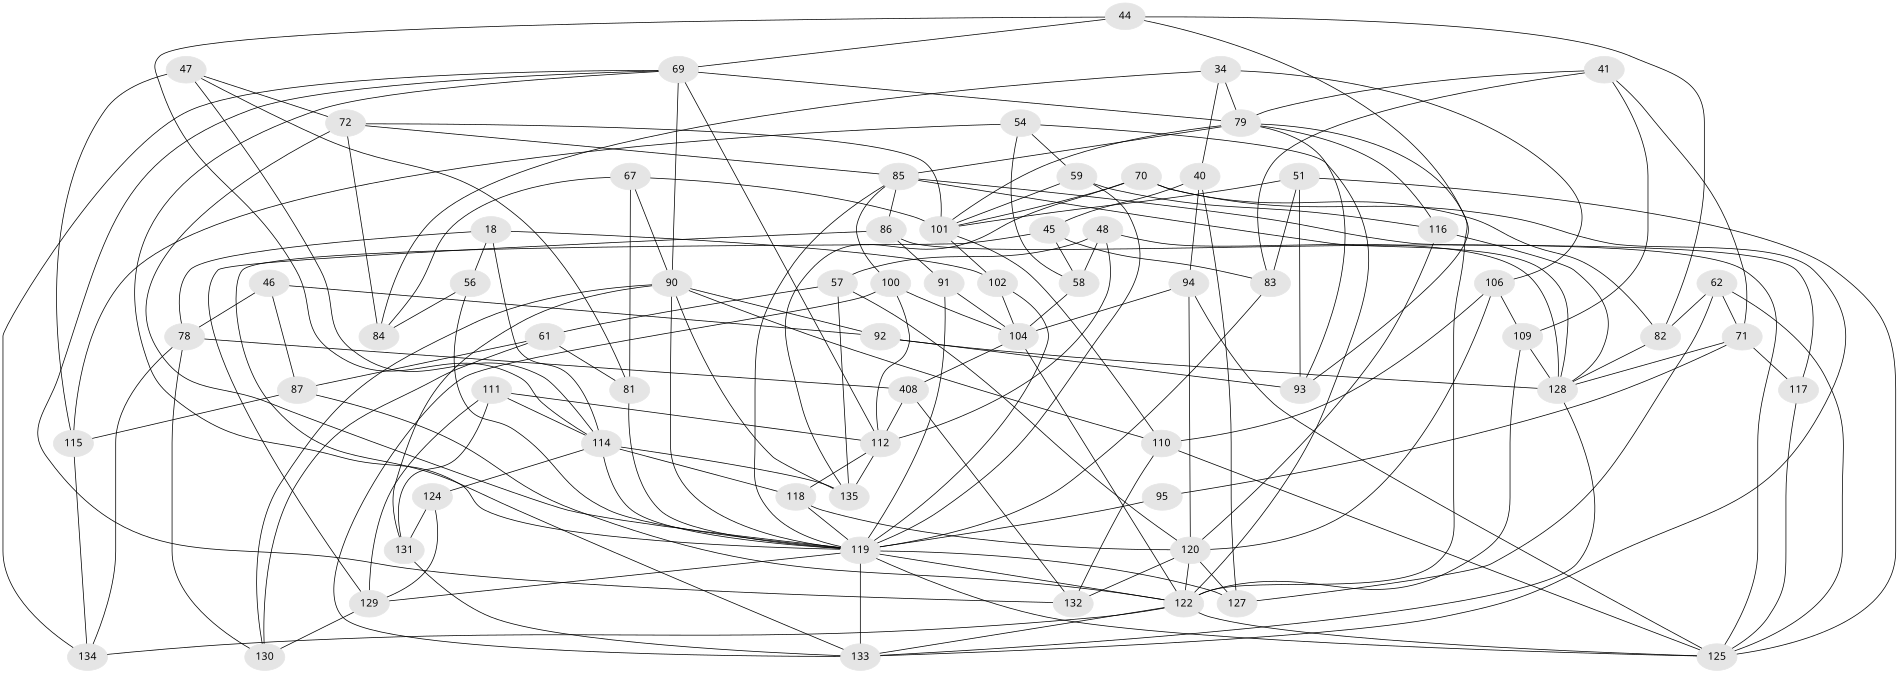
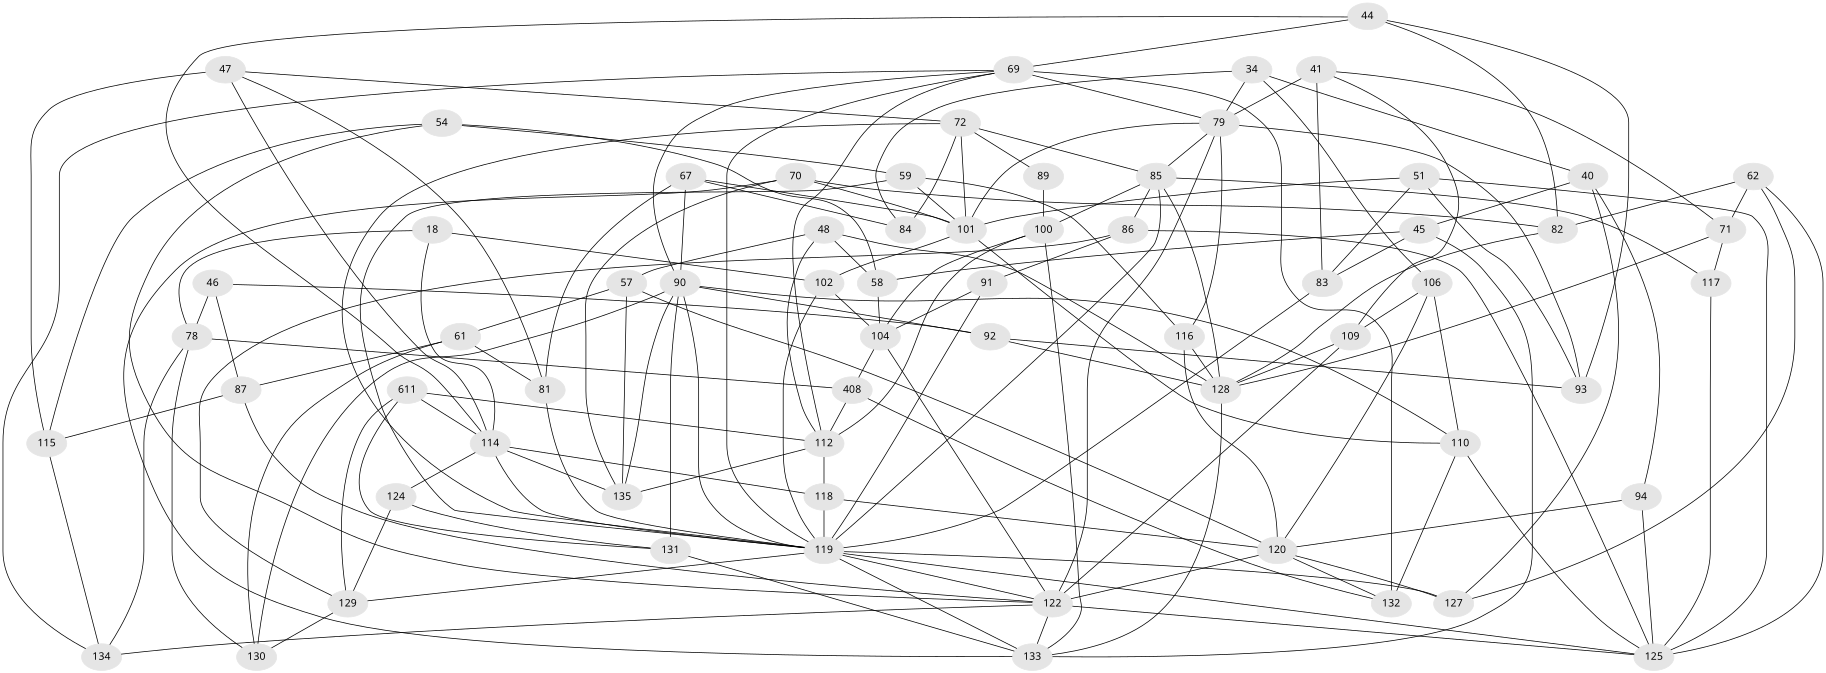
node "89": added
node "56": removed
edge "94" -- "104": removed
node "111": label "111" -> "611"
node "95": removed
